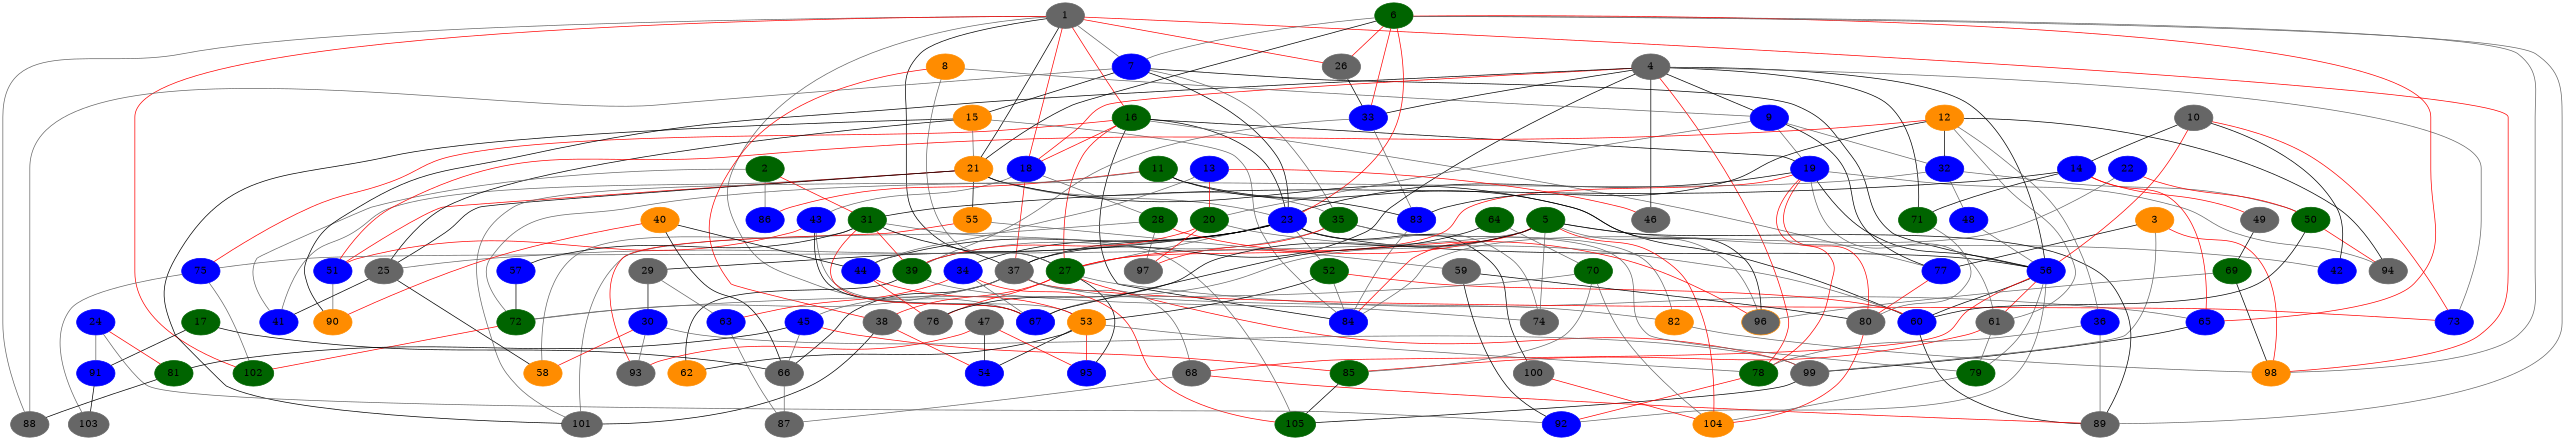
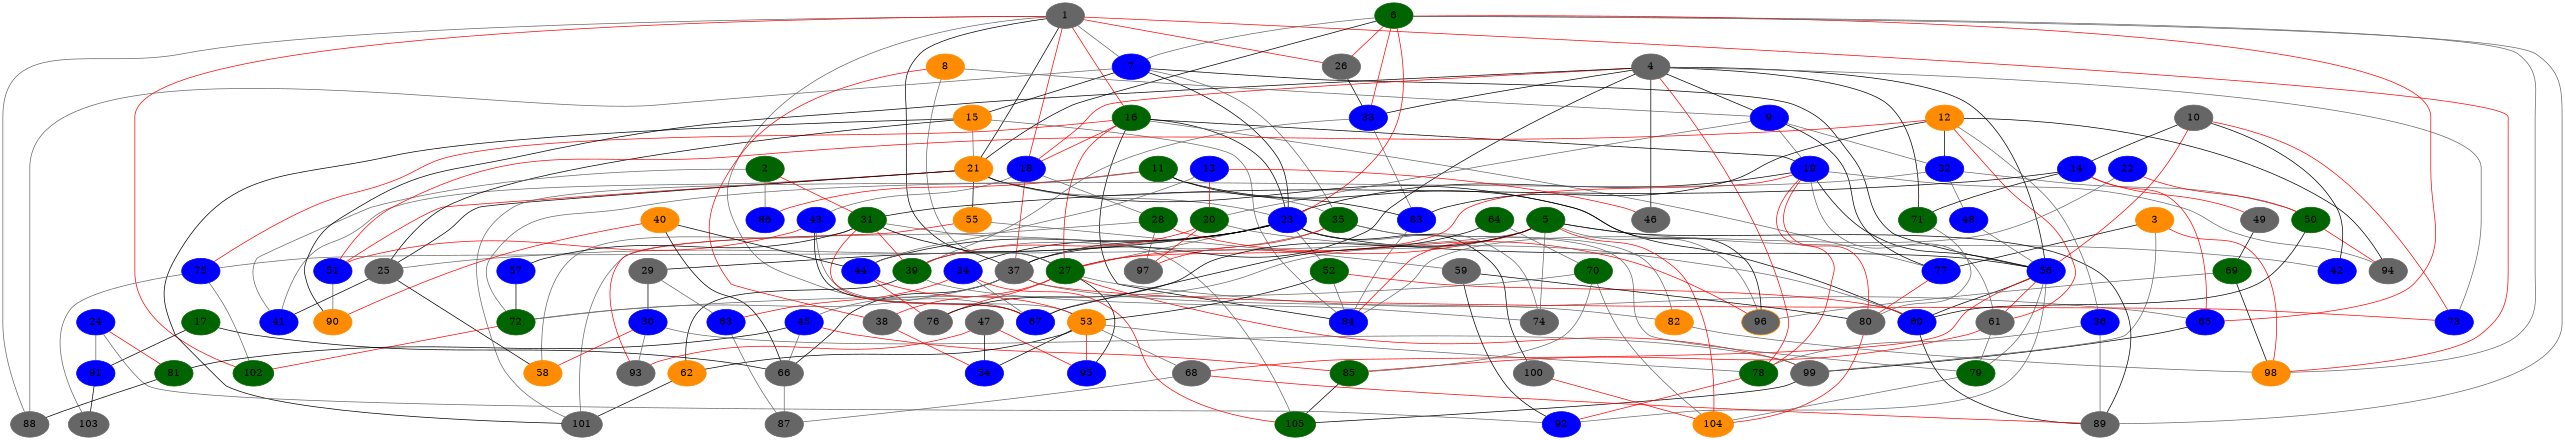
edge "12" -- "61": color gray40 -> red
edge "37" -- "68": now "53" -- "68"
edge "38" -- "101": now "62" -- "101"
